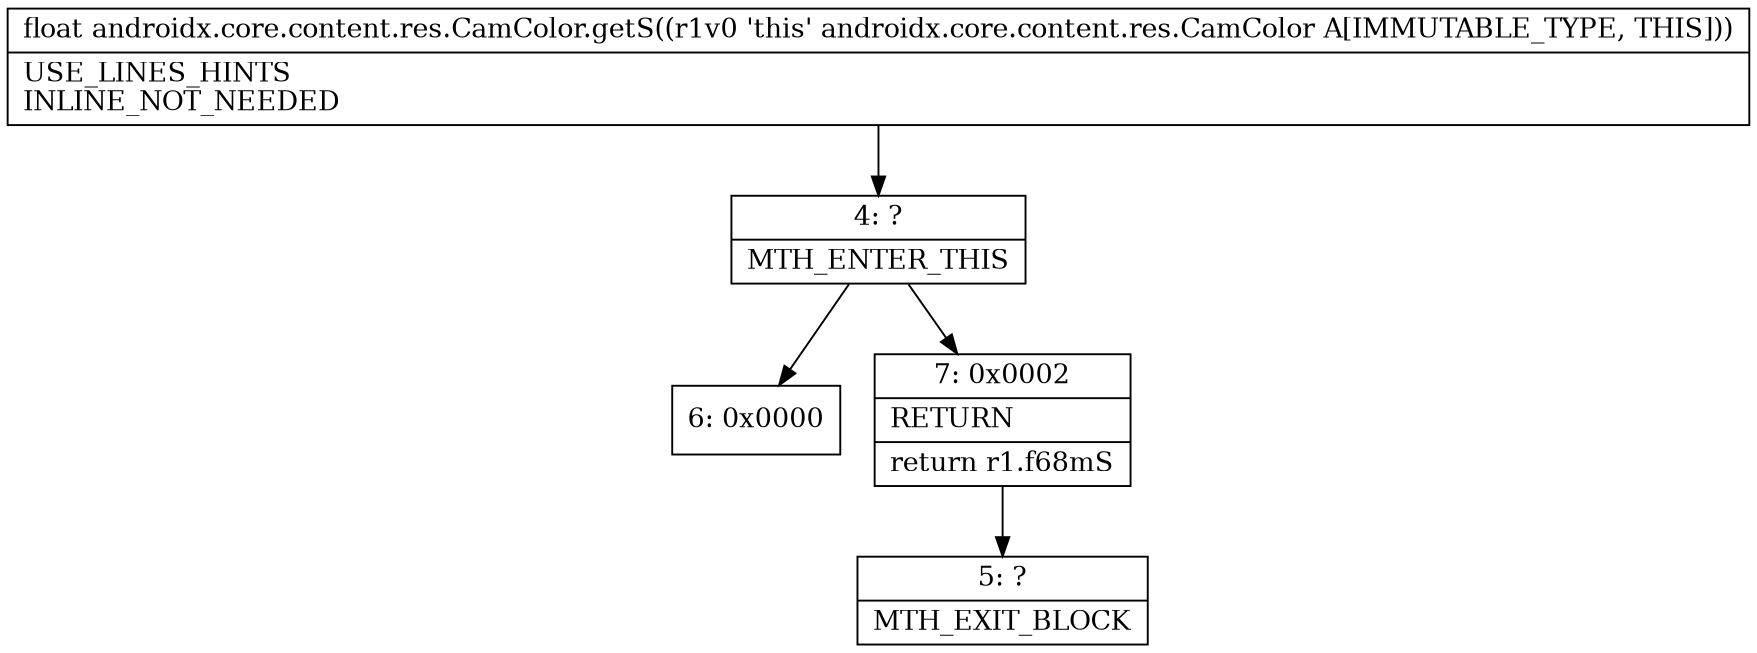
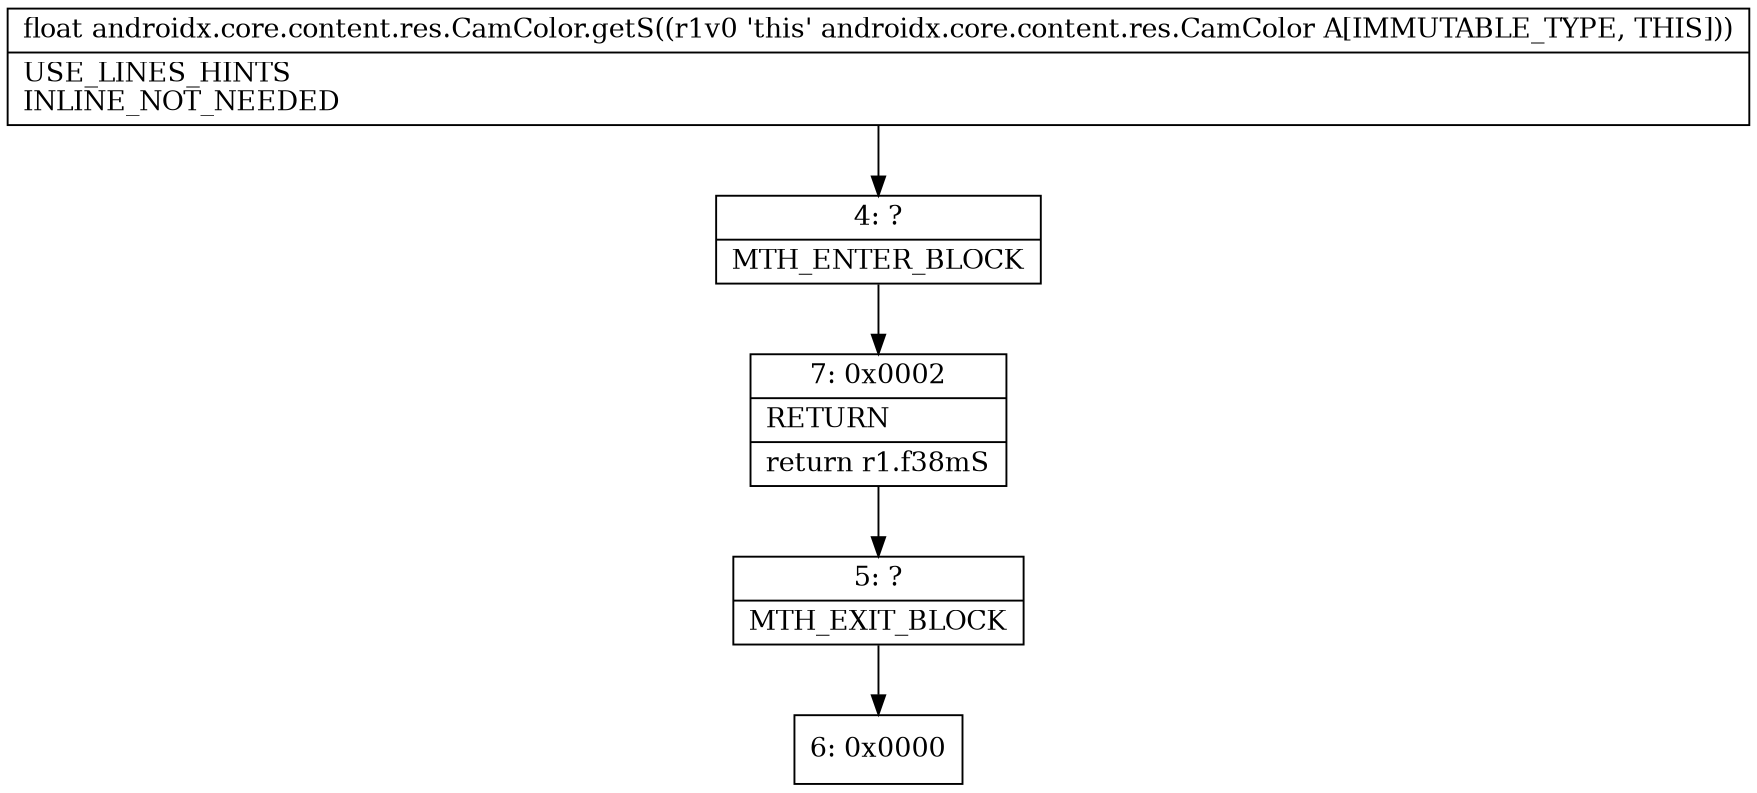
node "4: ?": text "MTH_ENTER_THIS" -> "MTH_ENTER_BLOCK"
edge "4: ?" -> "6: 0x0000": now "5: ?" -> "6: 0x0000"
node "7: 0x0002": text "return r1.f68mS" -> "return r1.f38mS"
